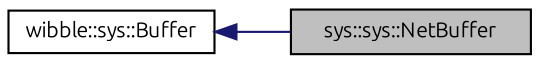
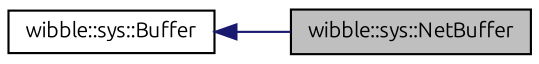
node "sys::sys::NetBuffer": label "sys::sys::NetBuffer" -> "wibble::sys::NetBuffer"
